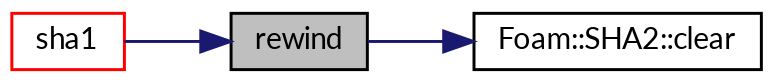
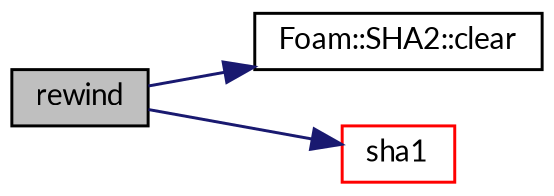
edge "sha1" -> "rewind": reversed
